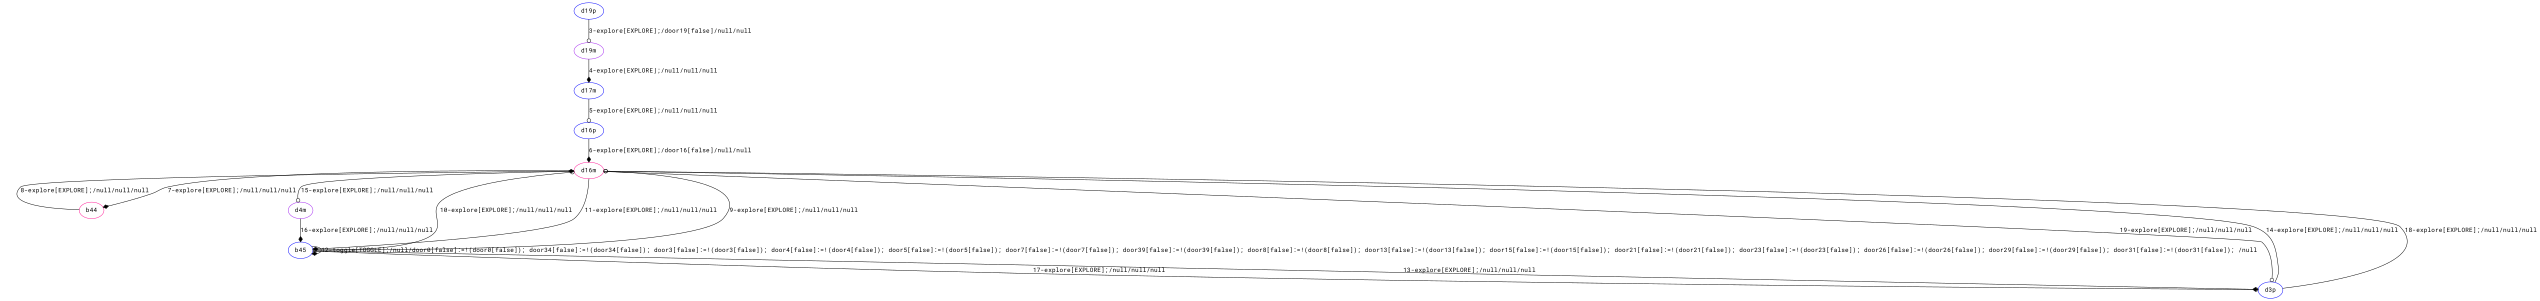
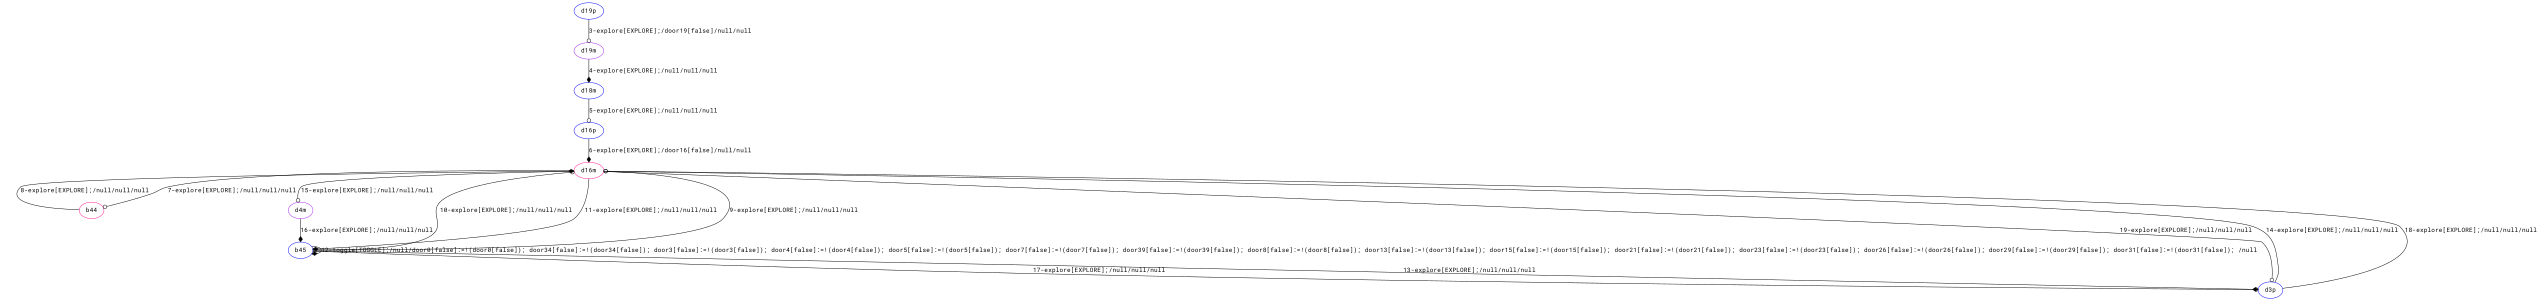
node "d17m": label "d17m" -> "d18m"
edge "d16m" -> "b44": arrowhead diamond -> odot
